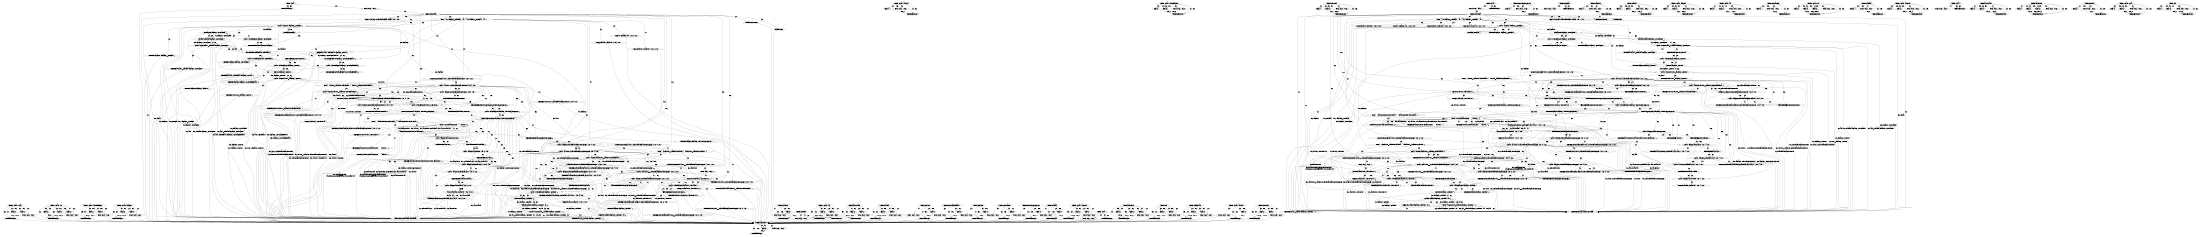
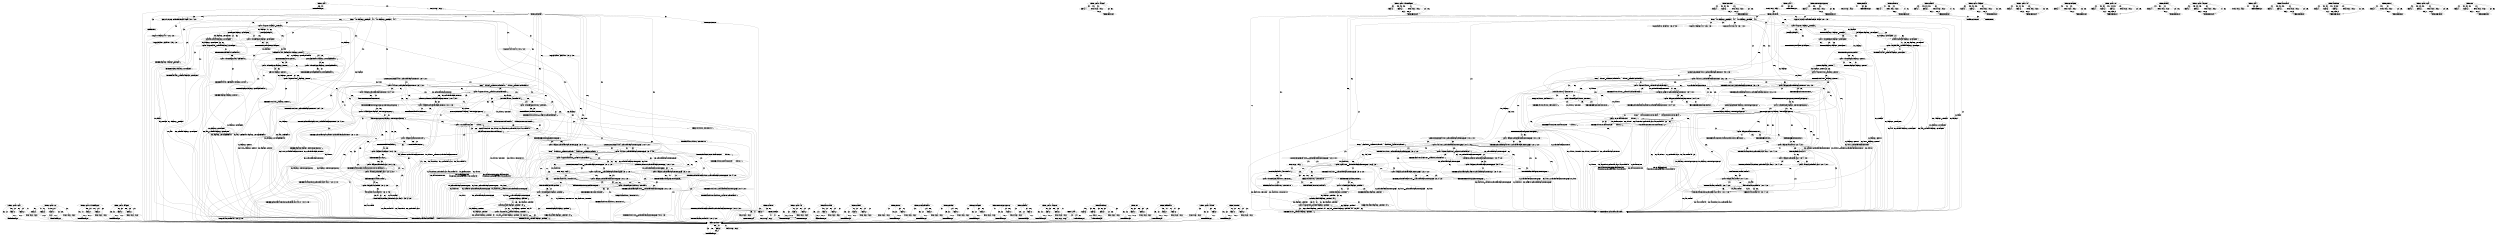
node "<(LOCAL,AddChildView : AddChildView)<SUB>5</SUB>>": removed
node "<(LOCAL,const auto buttons: auto)<SUB>8</SUB>>": added
edge "<(base.Unretained,base::Unretained(this))<SUB>14</SUB>>" -> "<(LITERAL,this,base::Unretained(this))<SUB>14</SUB>>": label "AST: " -> "DDG: "
edge "<(<operator>.fieldAccess,base::Unretained)<SUB>14</SUB>>" -> "<(base.Unretained,base::Unretained(this))<SUB>14</SUB>>": added, label "CFG:"
edge "<(<operator>.fieldAccess,base::Unretained)<SUB>15</SUB>>" -> "<(base.Unretained,base::Unretained(this))<SUB>15</SUB>>": label "CANCEL: " -> "CFG: "
edge "<(base.Unretained,base::Unretained(this))<SUB>15</SUB>>" -> "<(LITERAL,this,base::Unretained(this))<SUB>15</SUB>>": removed, label "AST:"
node "<(IDENTIFIER,base,base::Unretained(this))<SUB>15</SUB>>": added
